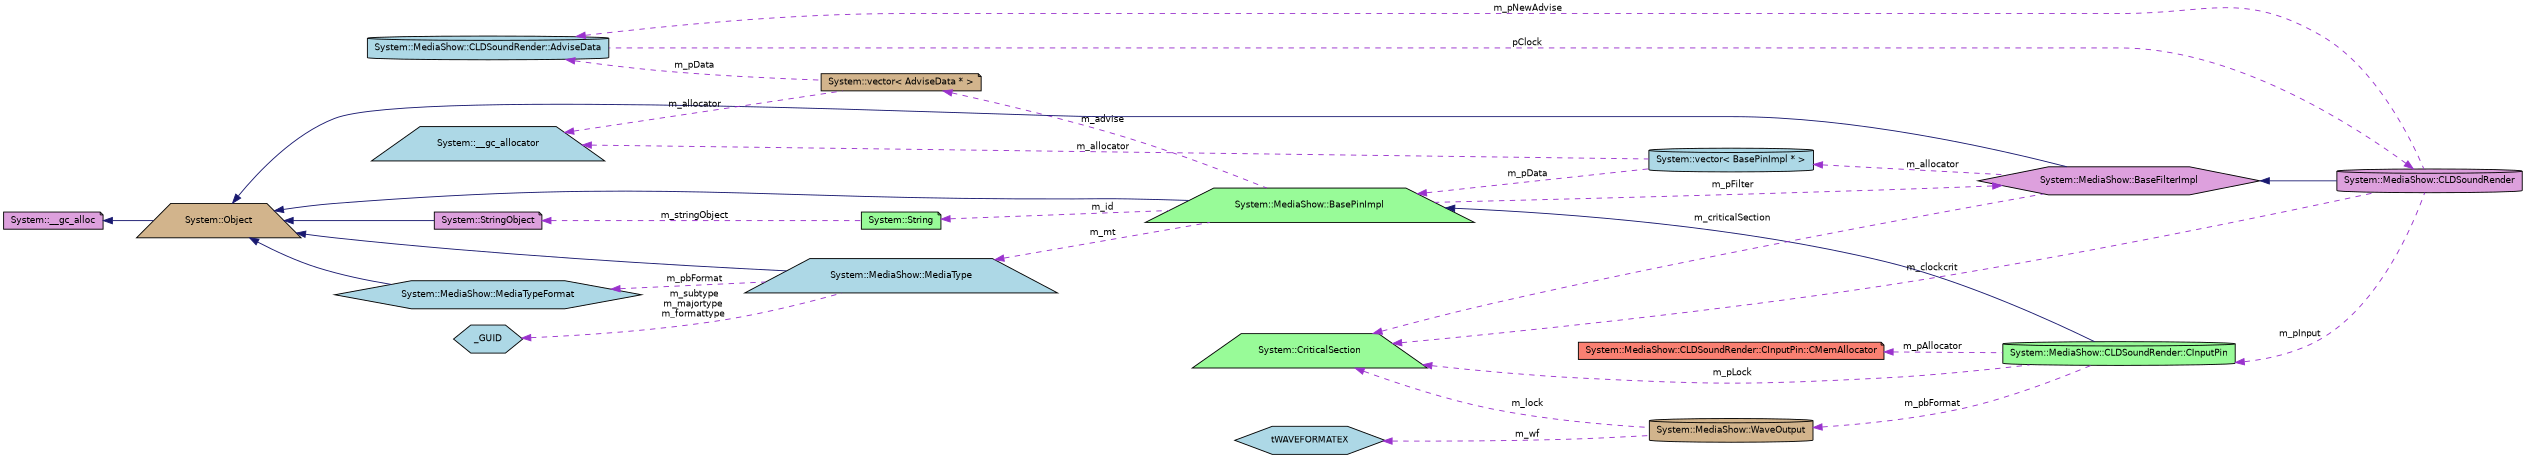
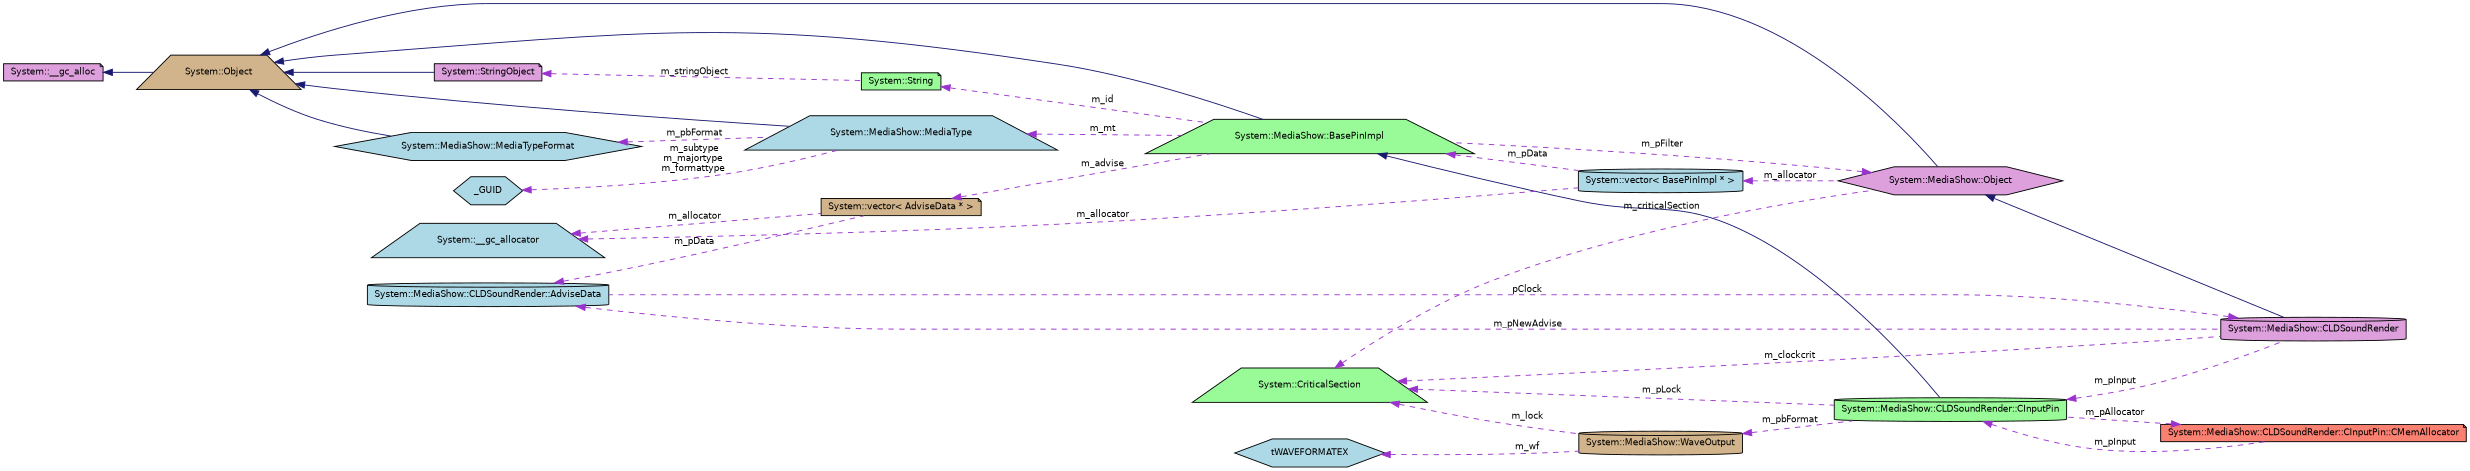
node "System::MediaShow::BaseFilterImpl": label "System::MediaShow::BaseFilterImpl" -> "System::MediaShow::Object"
edge "System::MediaShow::CLDSoundRender::CInputPin::CMemAllocator" -> "System::MediaShow::CLDSoundRender::CInputPin": added, label "m_pInput"
